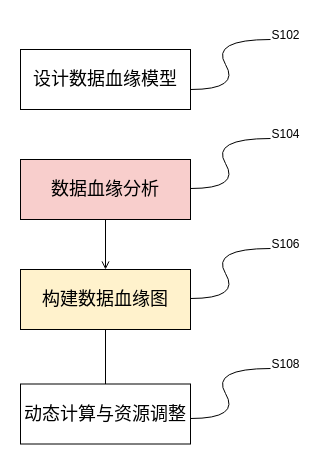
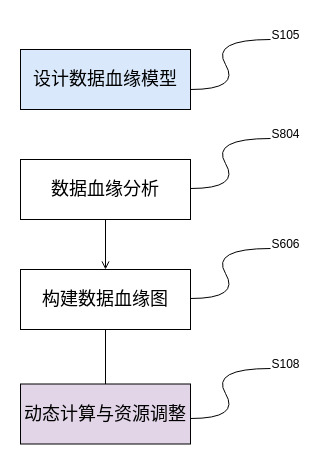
node "S102": label "S102" -> "S105"
node "设计数据血缘模型": fillcolor #ffffff -> #dae8fc
node "S104": label "S104" -> "S804"
node "数据血缘分析": fillcolor #f8cecc -> #ffffff
node "S106": label "S106" -> "S606"
node "构建数据血缘图": fillcolor #fff2cc -> #ffffff
node "动态计算与资源调整": fillcolor #ffffff -> #e1d5e7
